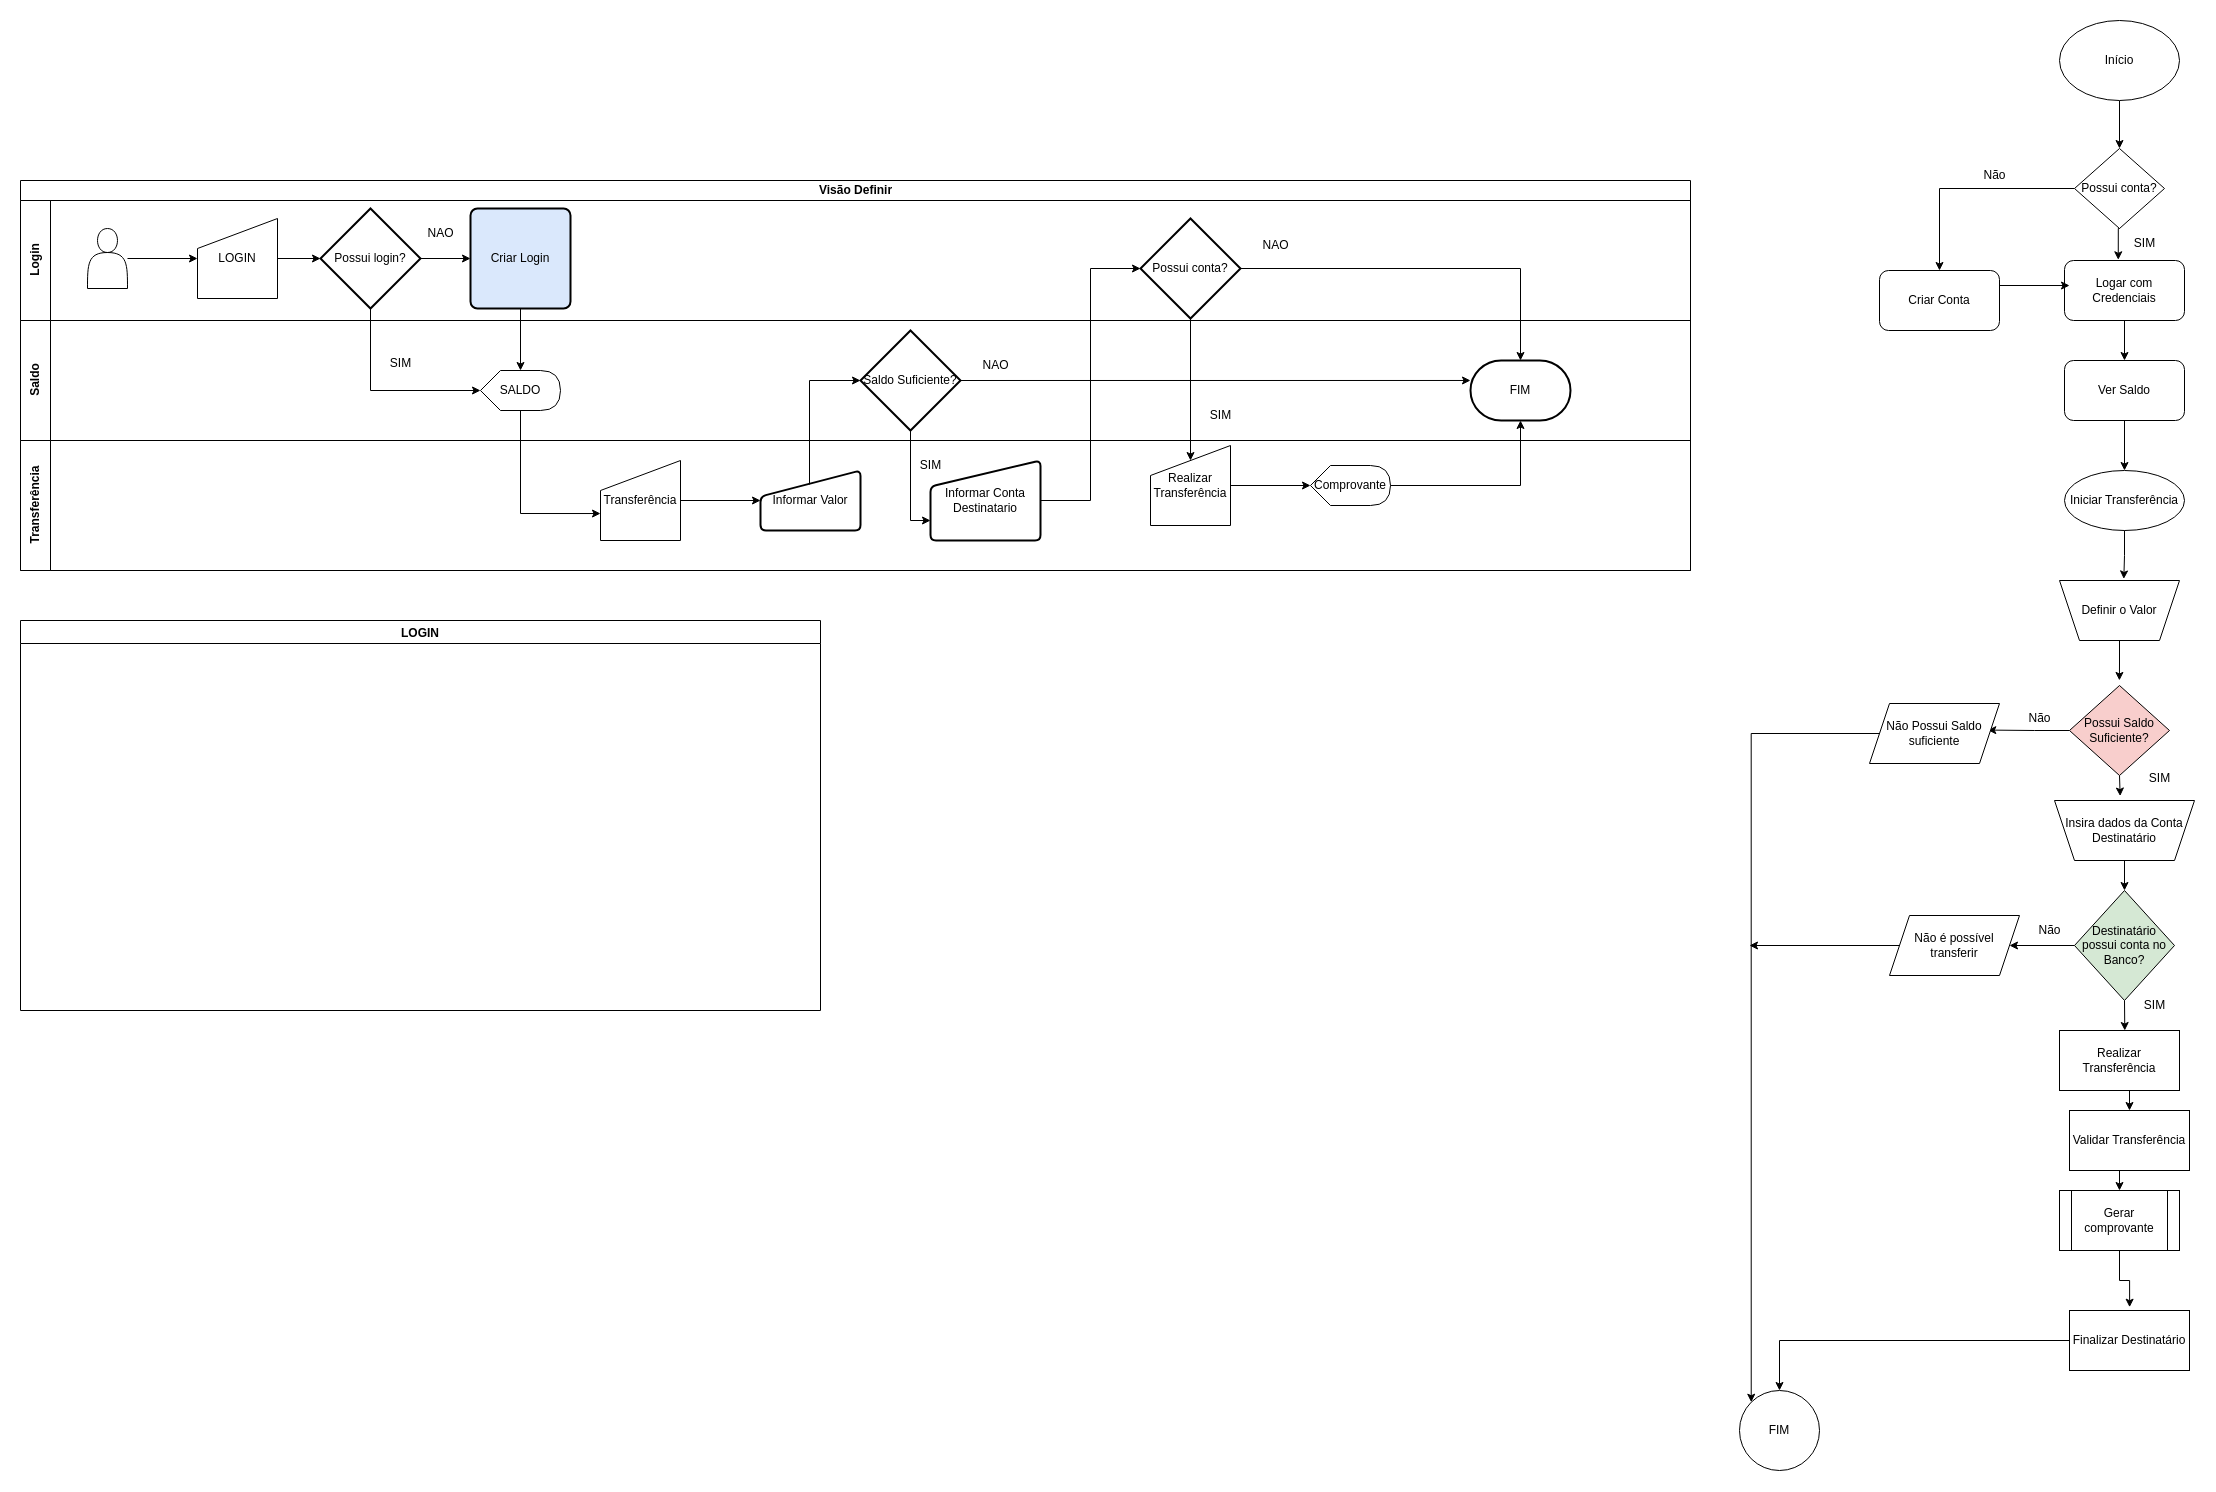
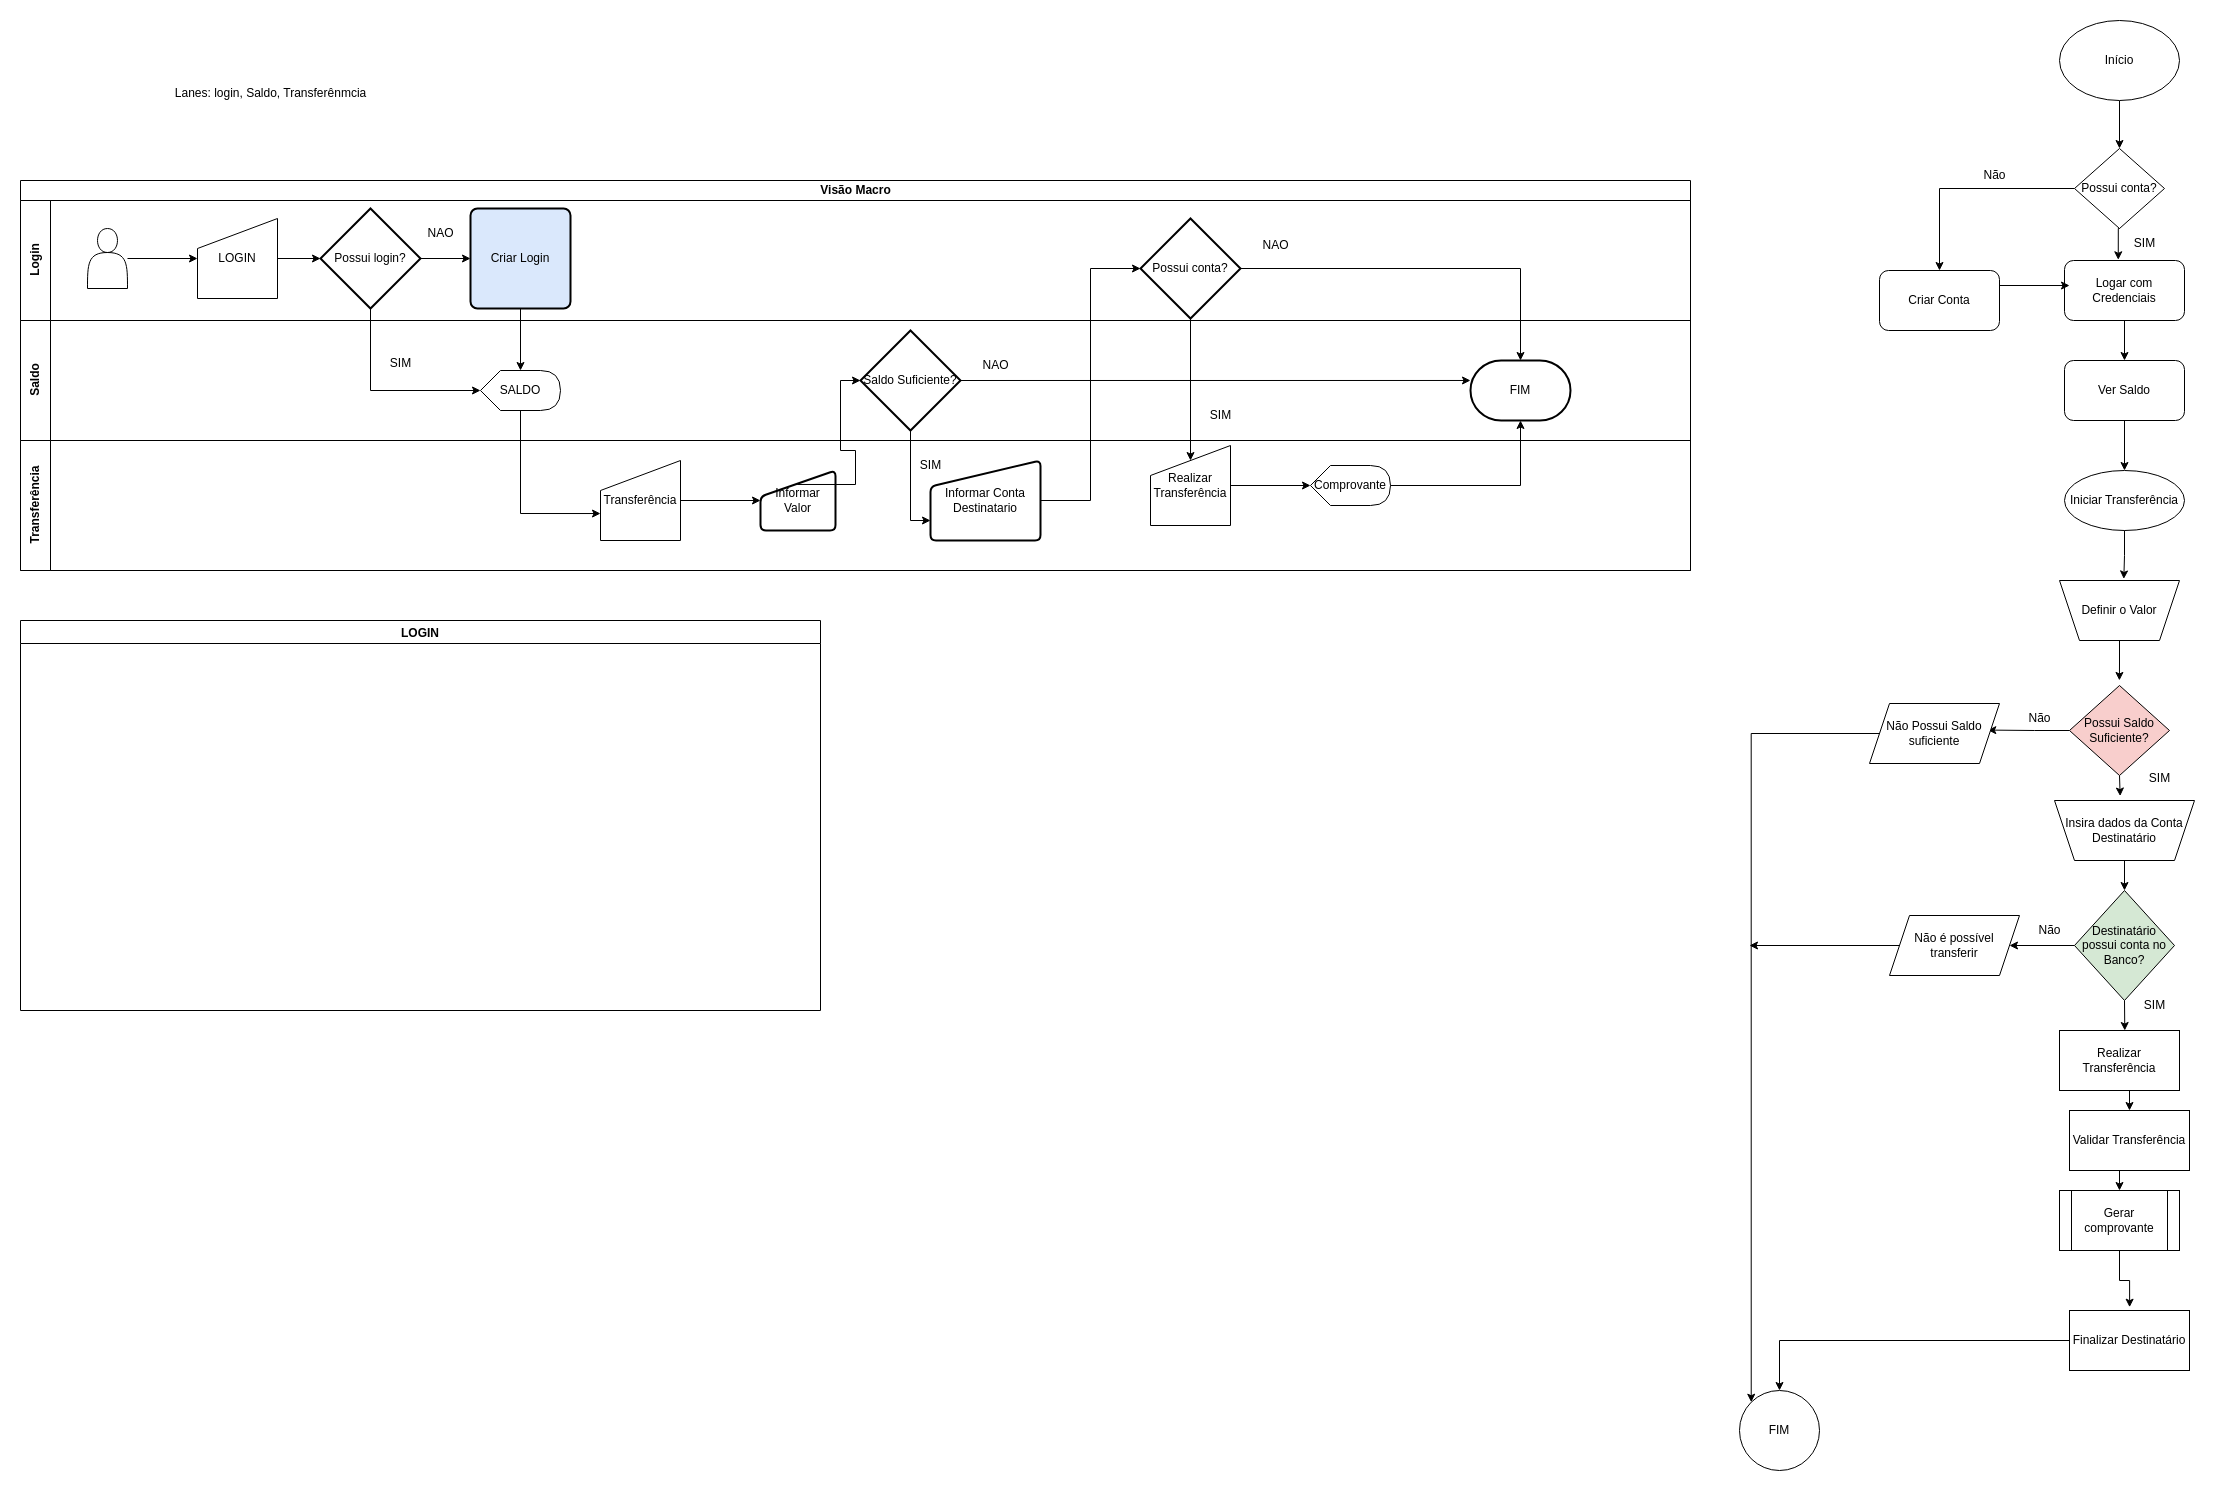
node "Lanes: login, Saldo, Transferênmcia": added
node "Visão Definir": label "Visão Definir" -> "Visão Macro"
node "Informar Valor": size 100x60 -> 75x60
